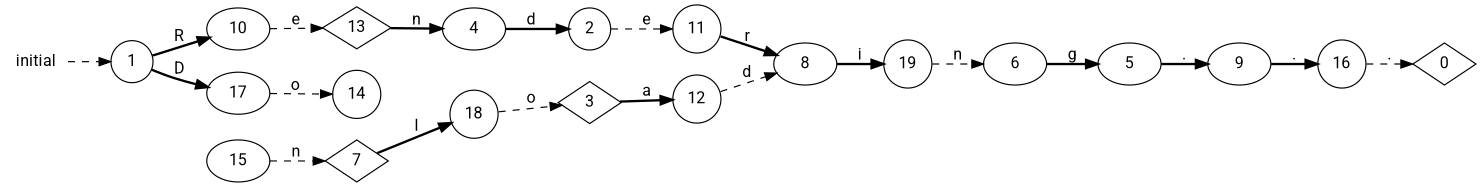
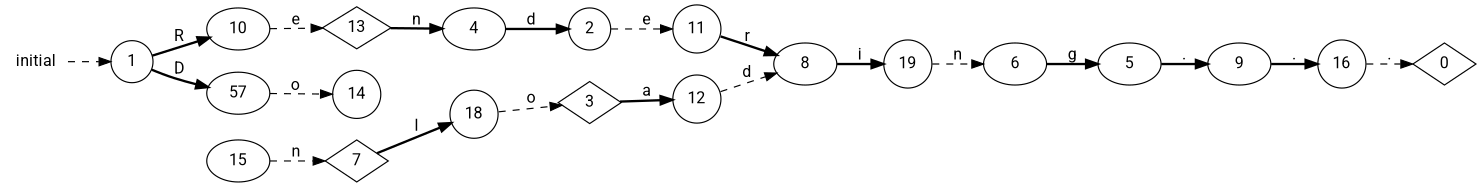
node "17": label "17" -> "57"
